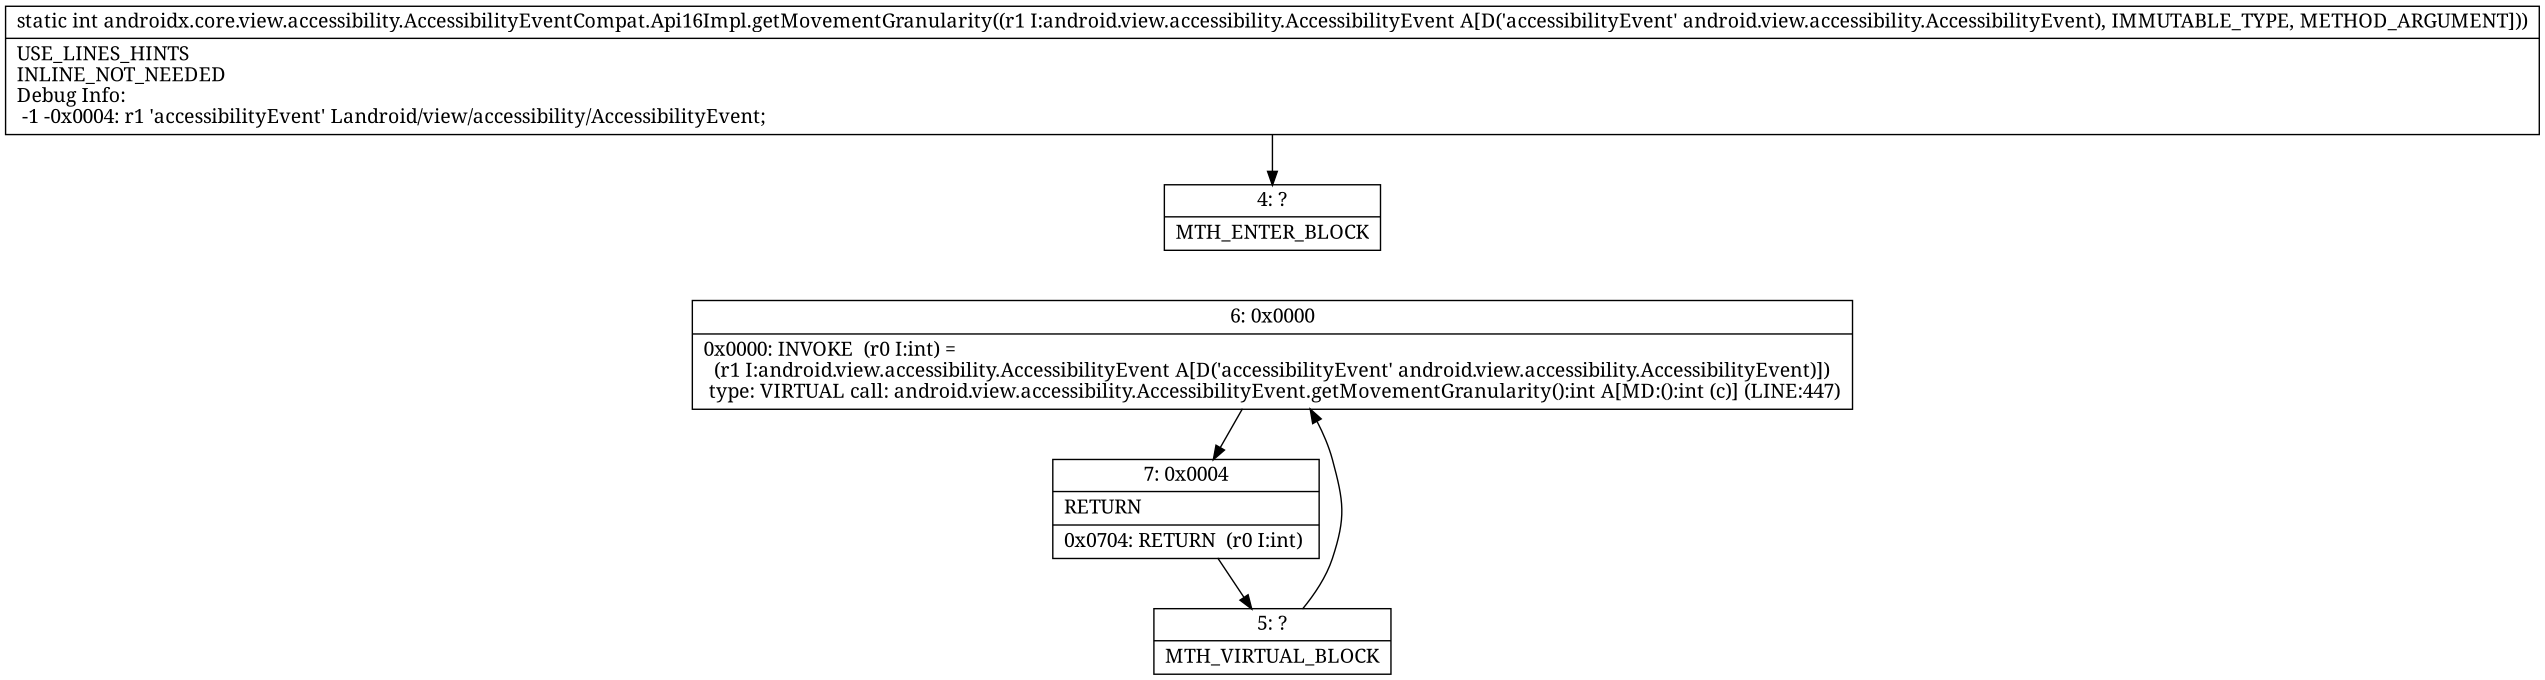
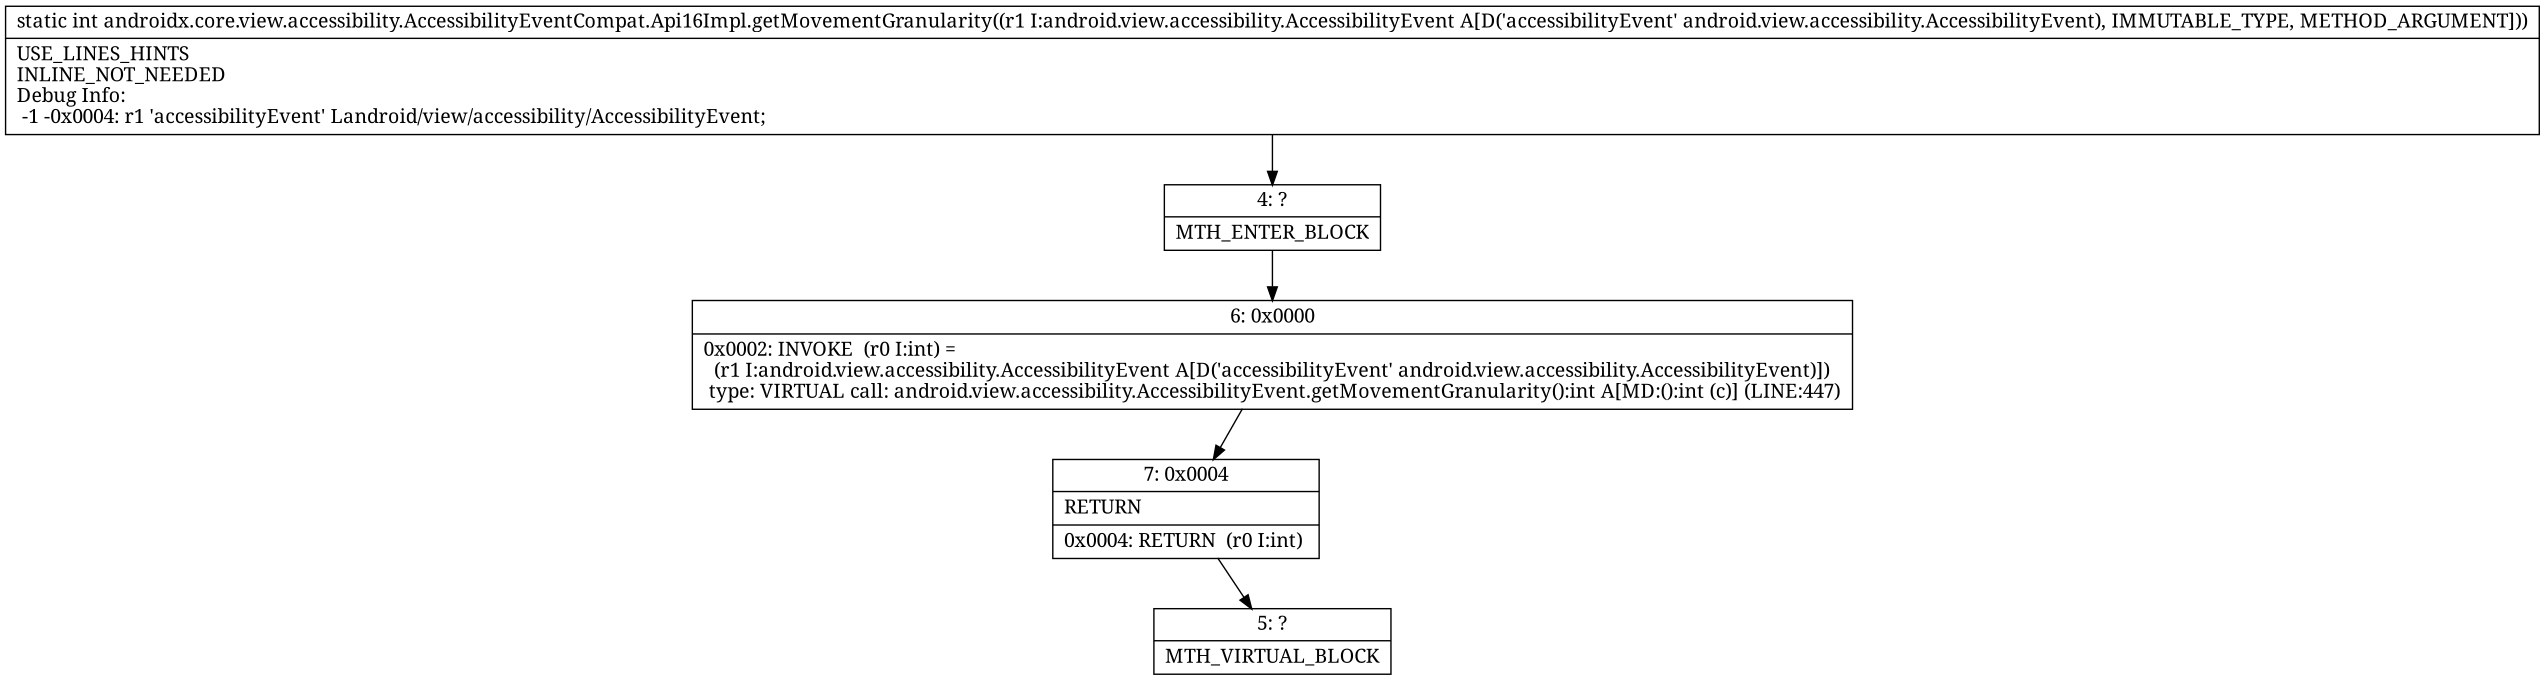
node "6: 0x0000": text "0x0000: INVOKE  (r0 I:int) =" -> "0x0002: INVOKE  (r0 I:int) ="
edge "5: ?" -> "6: 0x0000": now "4: ?" -> "6: 0x0000"
node "7: 0x0004": text "0x0704: RETURN  (r0 I:int)" -> "0x0004: RETURN  (r0 I:int)"
